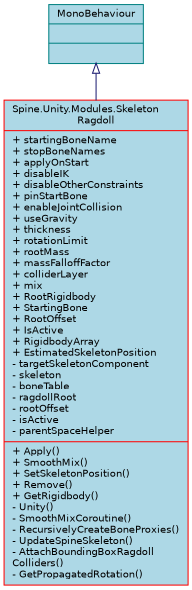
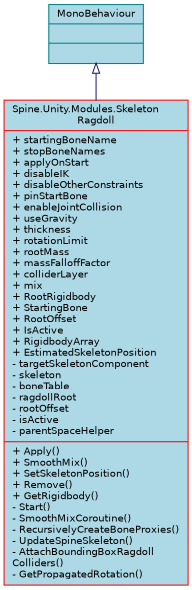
node "Spine.Unity.Modules.Skeleton": text "- Unity()" -> "- Start()"
